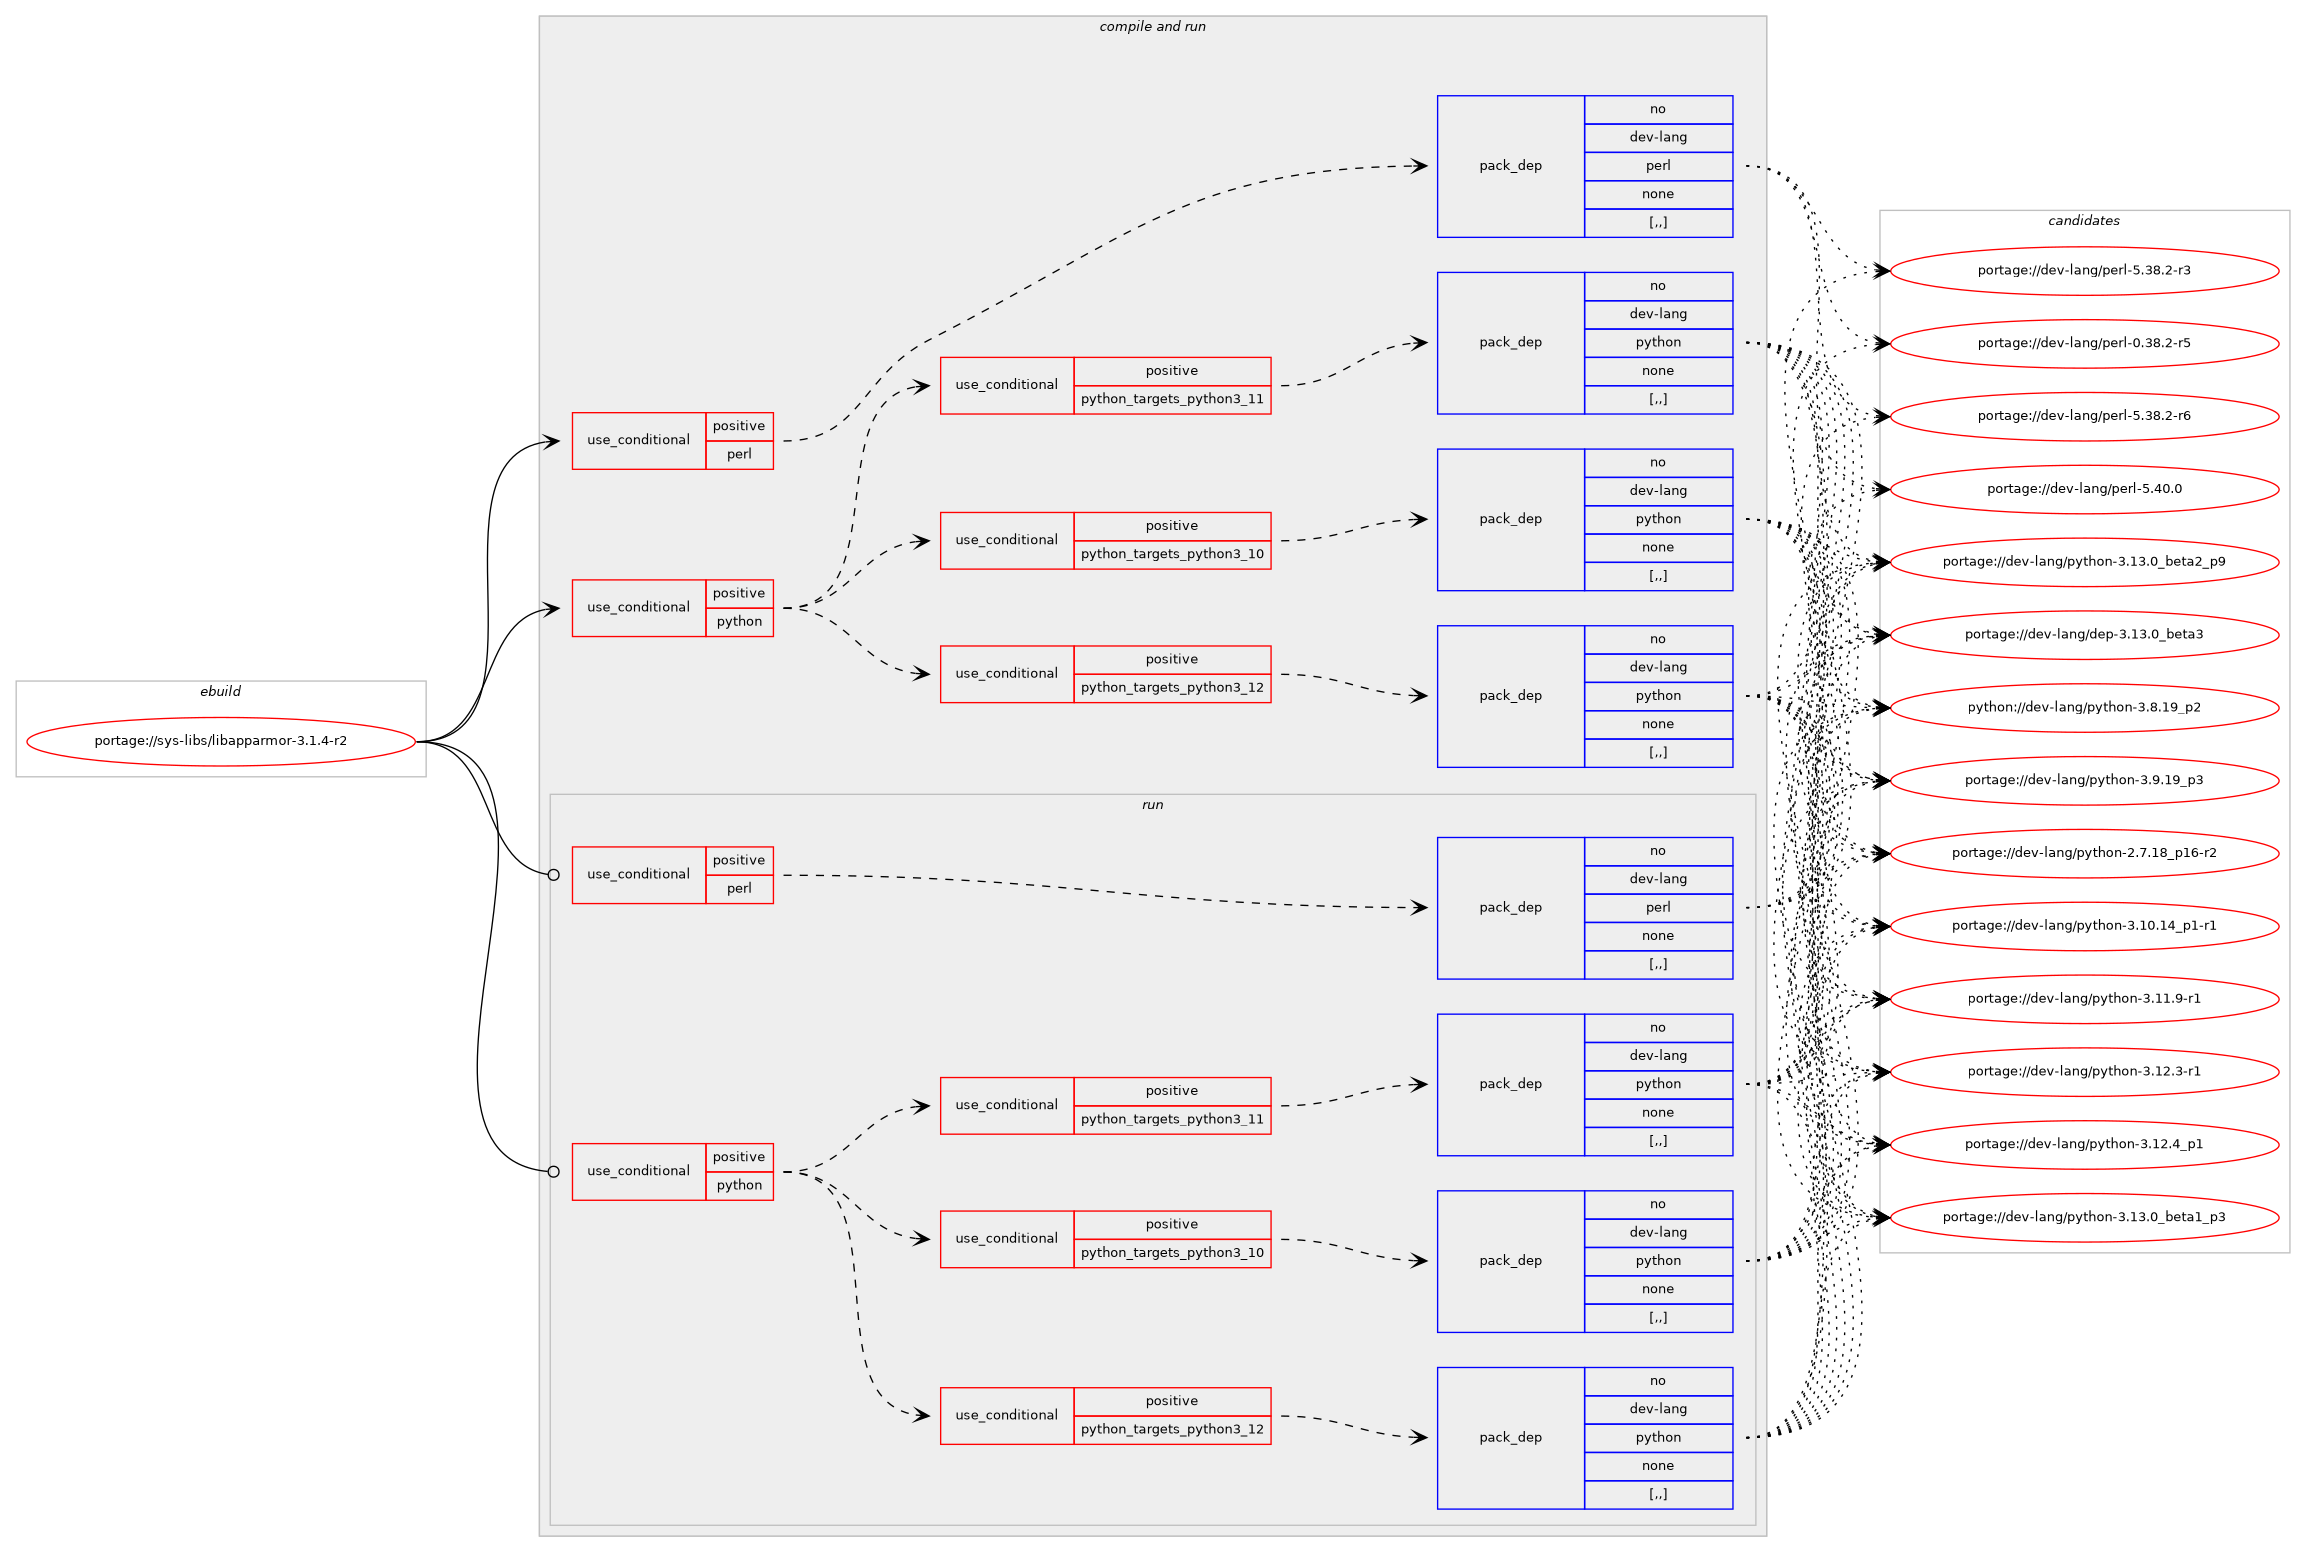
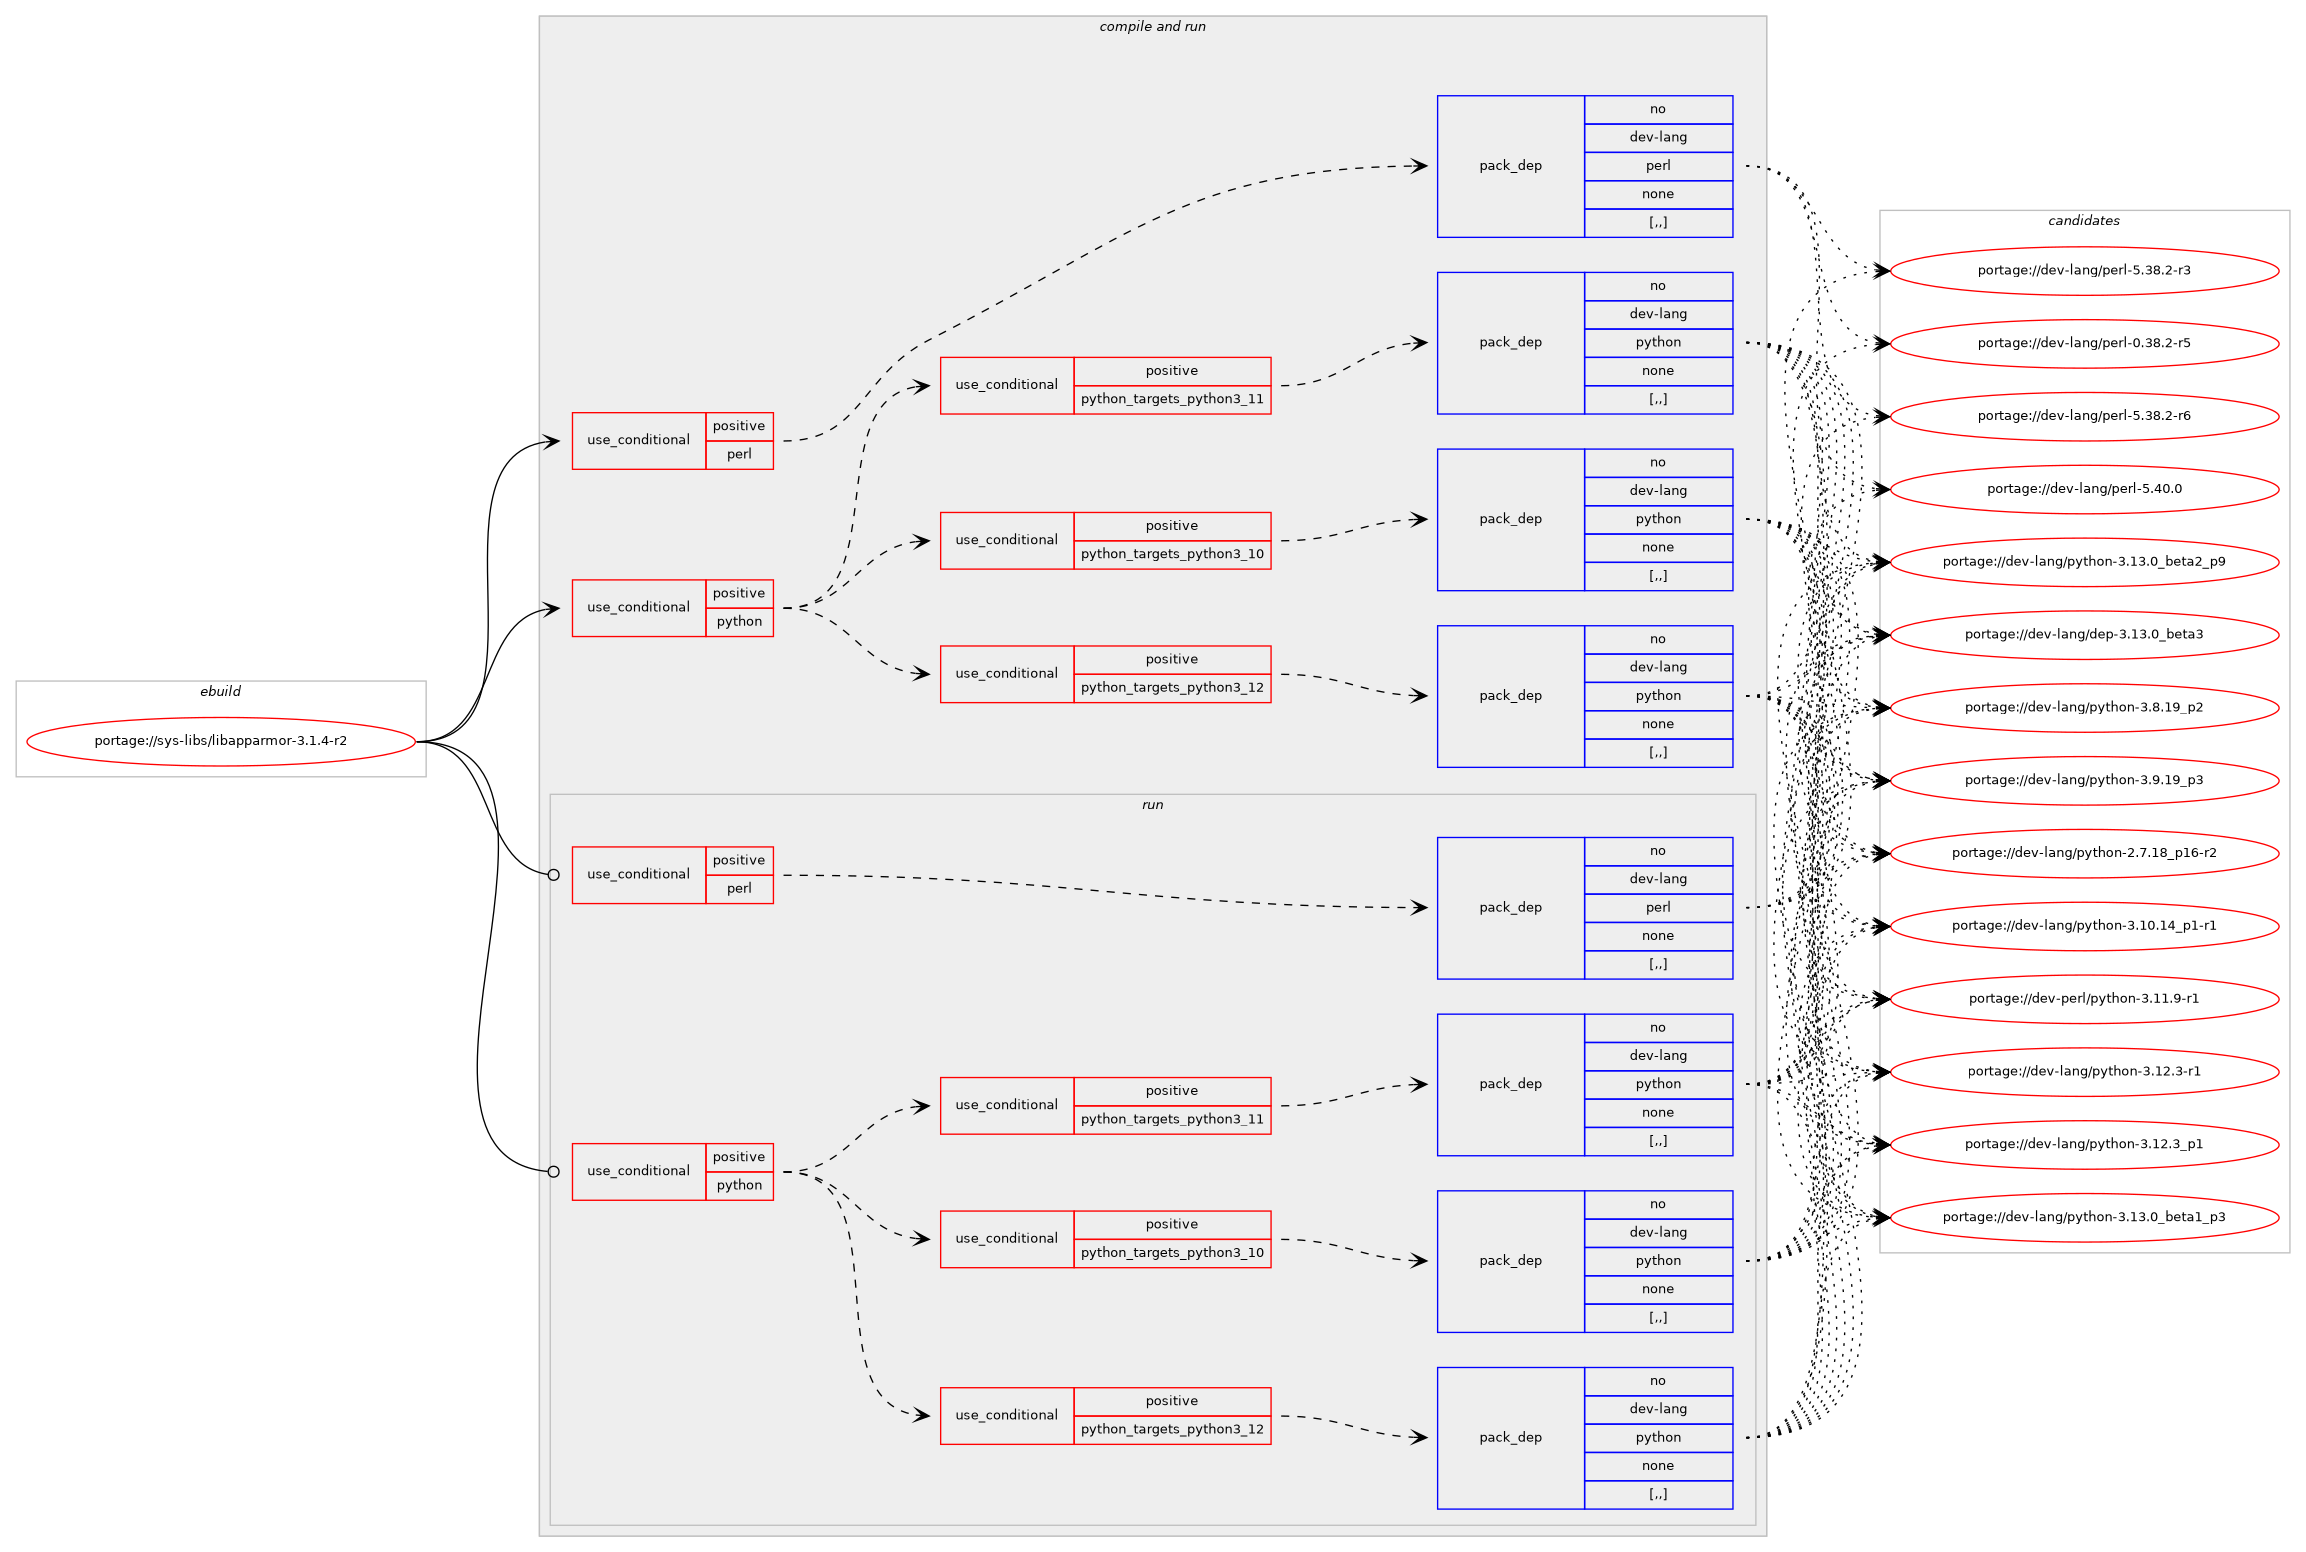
node "python://dev-lang/python-3.8.19_p2": label "python://dev-lang/python-3.8.19_p2" -> "portage://dev-lang/python-3.8.19_p2"
node "portage://dev-lang/python-3.11.9-r1": label "portage://dev-lang/python-3.11.9-r1" -> "portage://dev-perl/python-3.11.9-r1"
node "portage://dev-lang/python-3.12.4_p1": label "portage://dev-lang/python-3.12.4_p1" -> "portage://dev-lang/python-3.12.3_p1"
